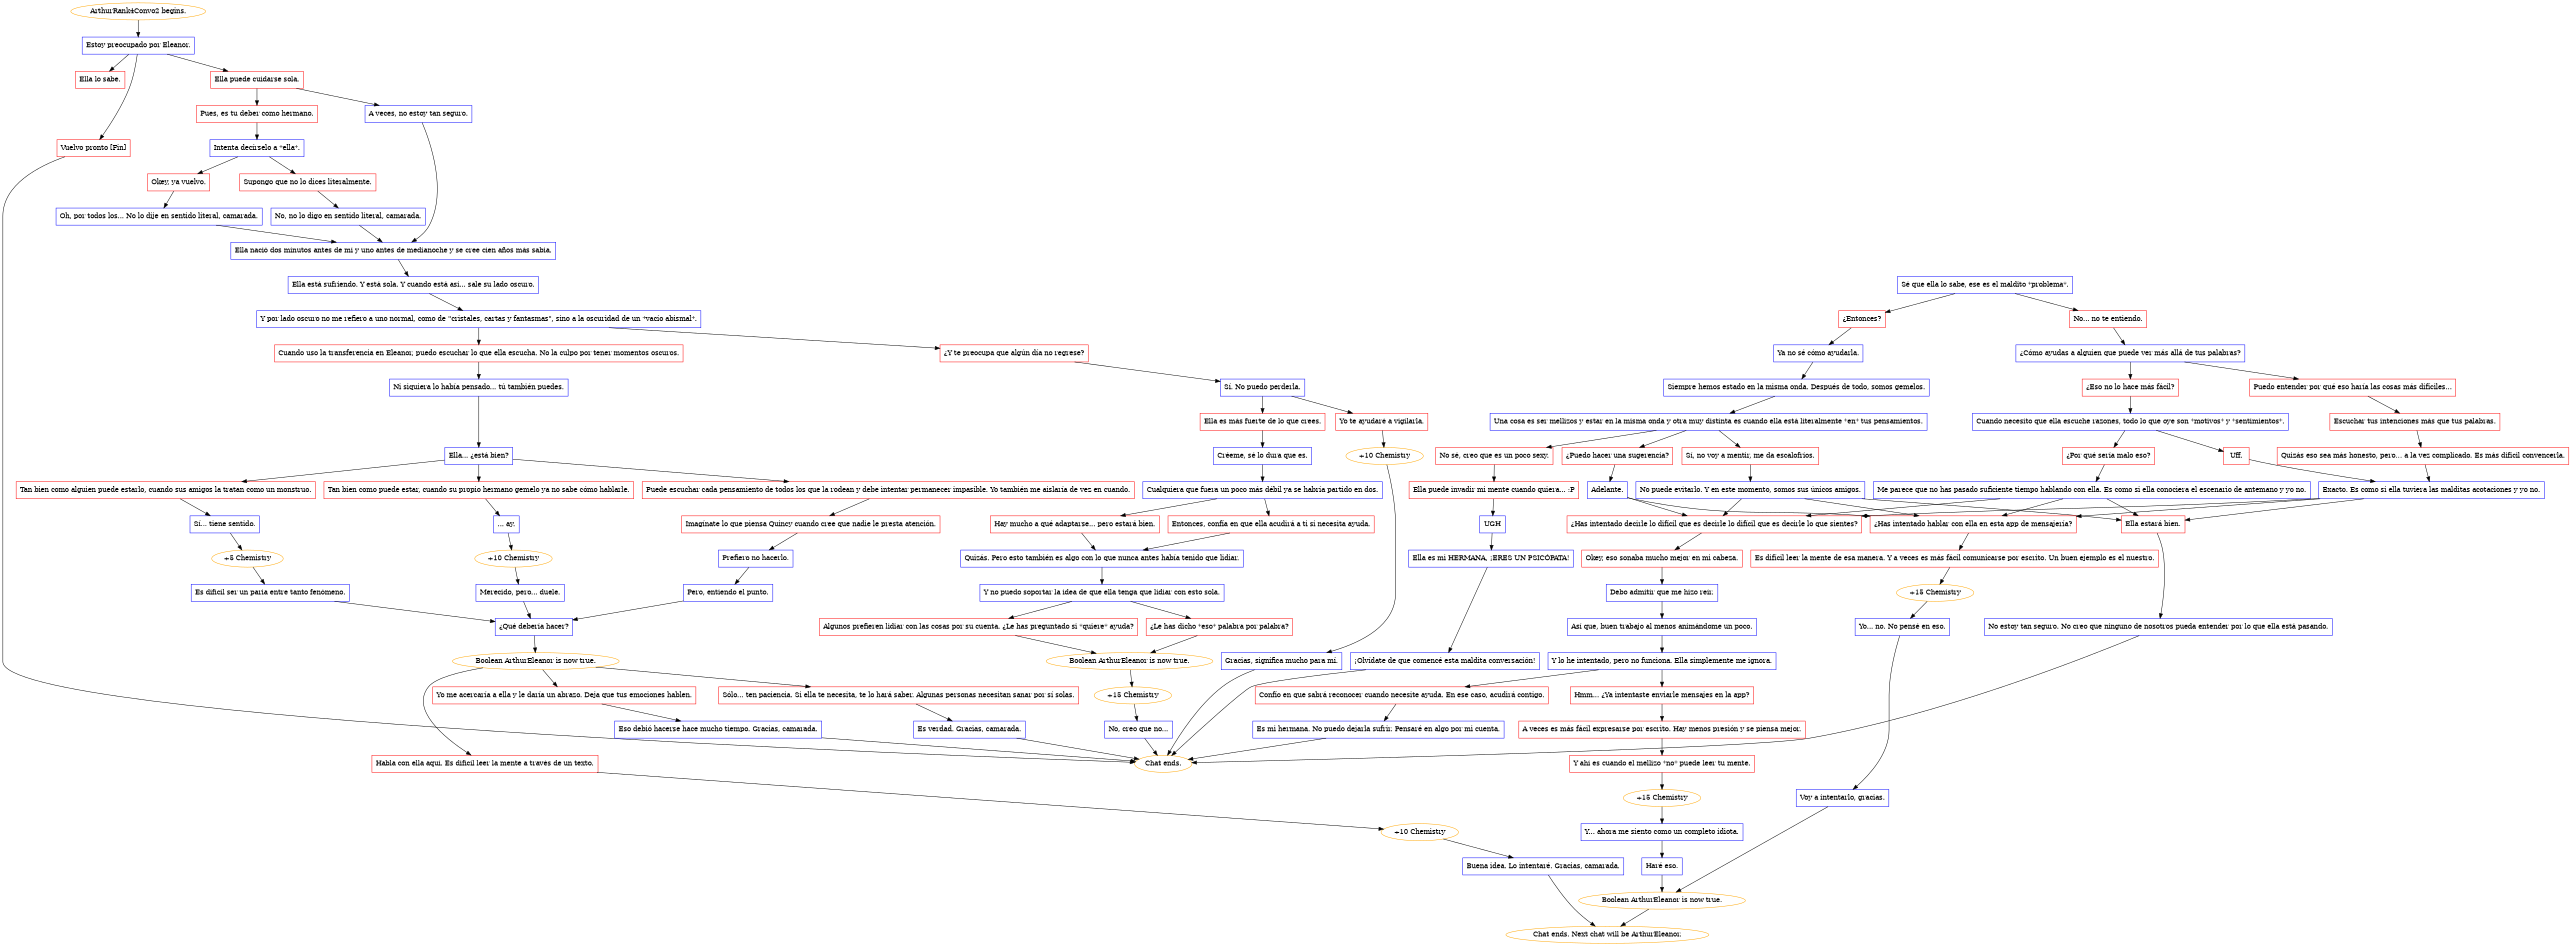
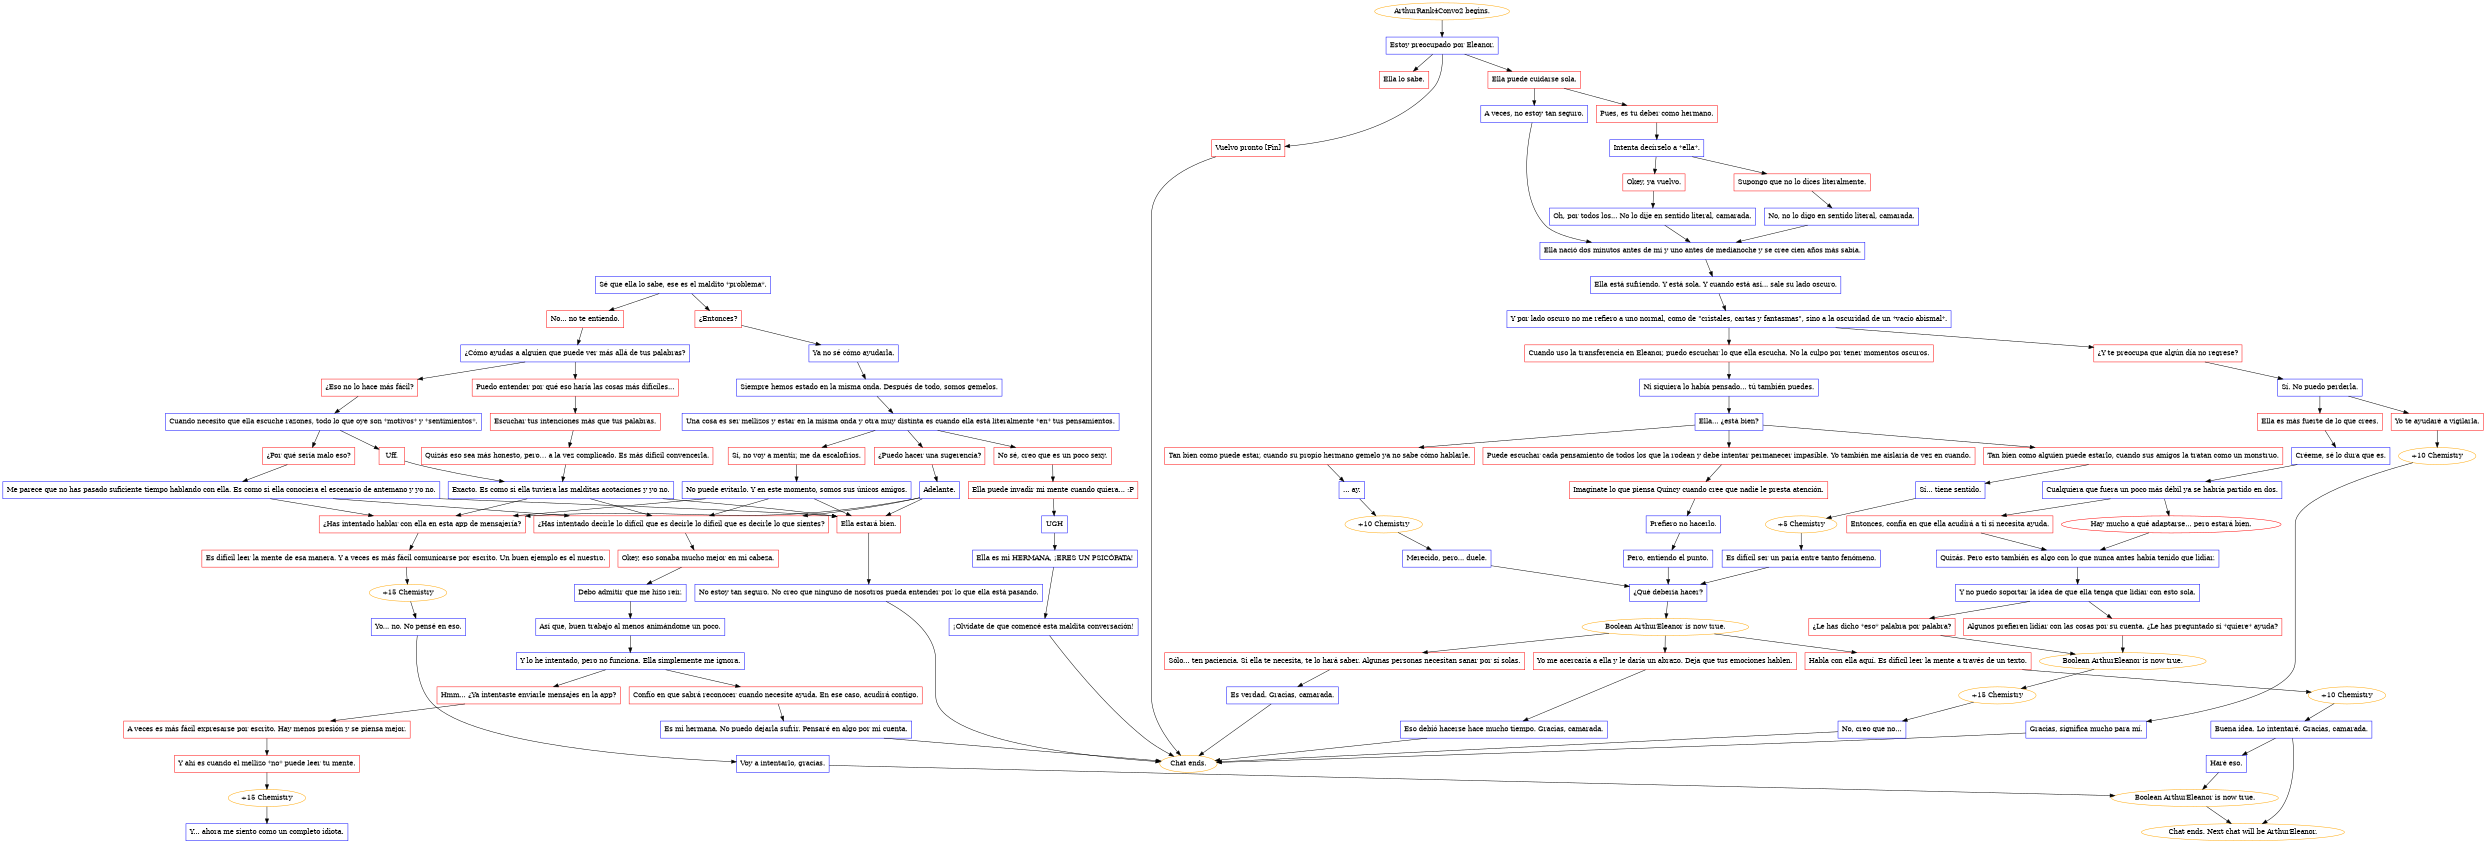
edge "Adelante." -> "Ella estará bien.": added
node "Hay mucho a qué adaptarse... pero estará bien.": shape box -> ellipse
edge "Y... ahora me siento como un completo idiota." -> "Haré eso.": now "Buena idea. Lo intentaré. Gracias, camarada." -> "Haré eso."
